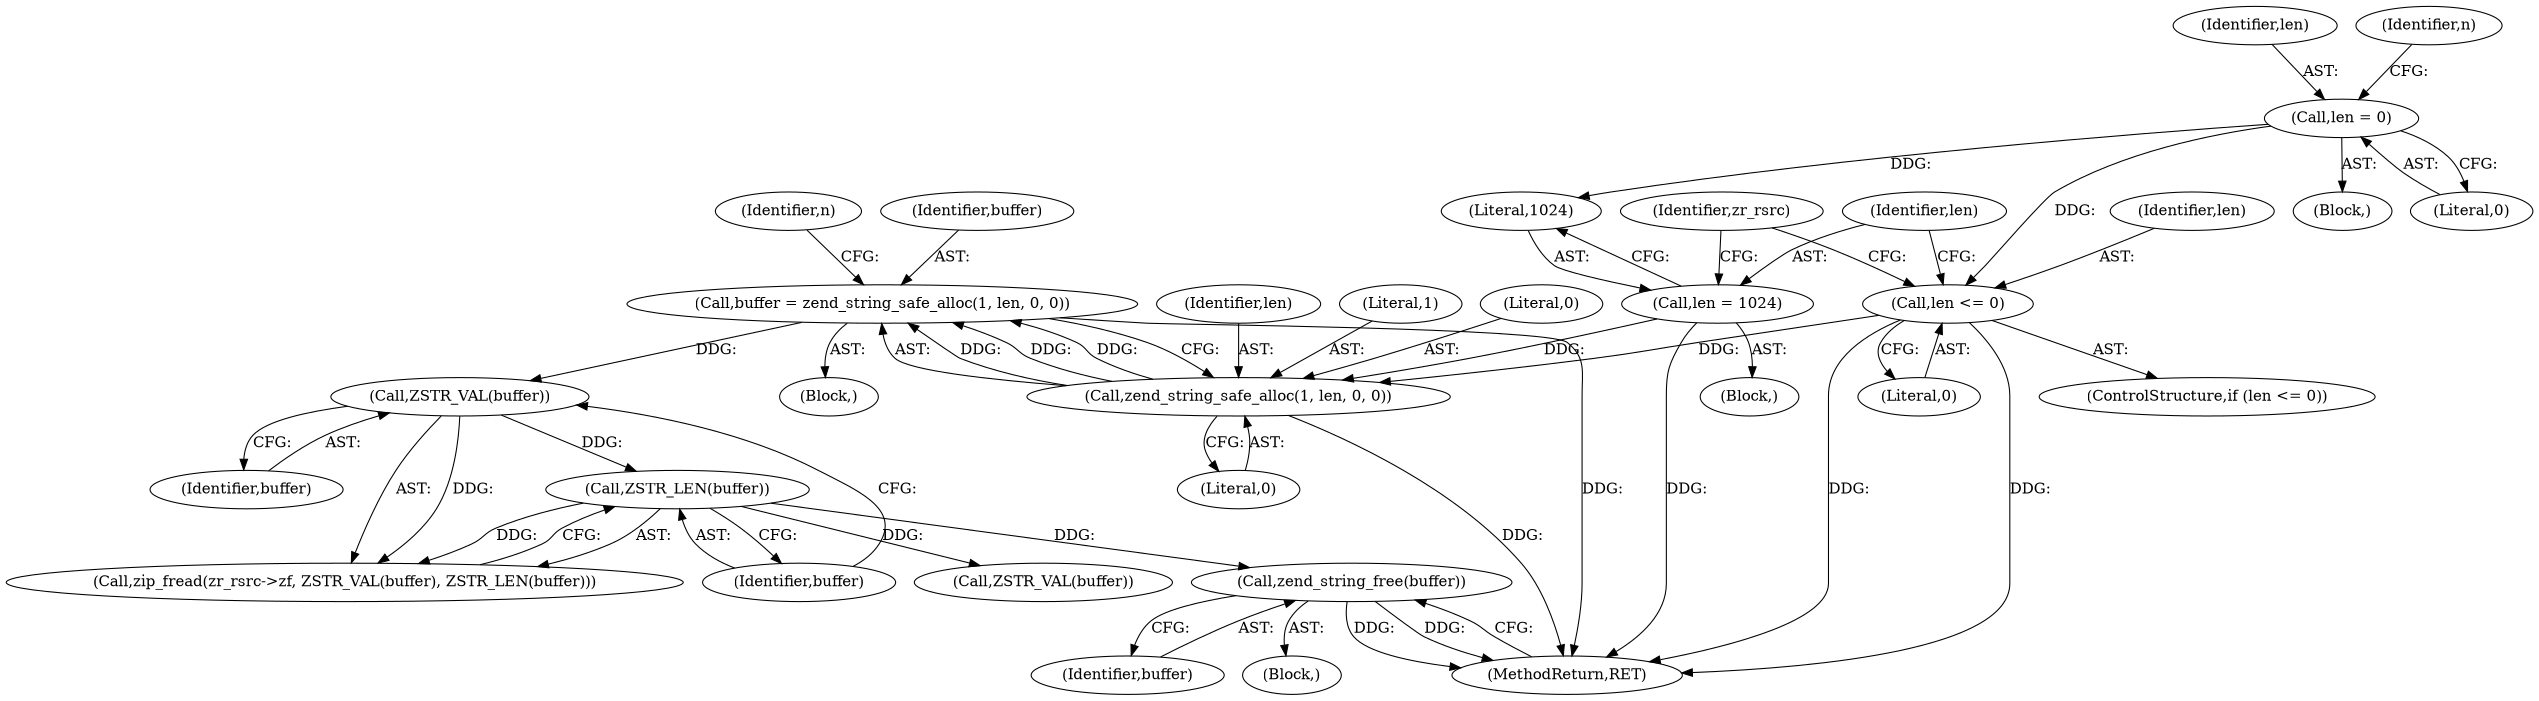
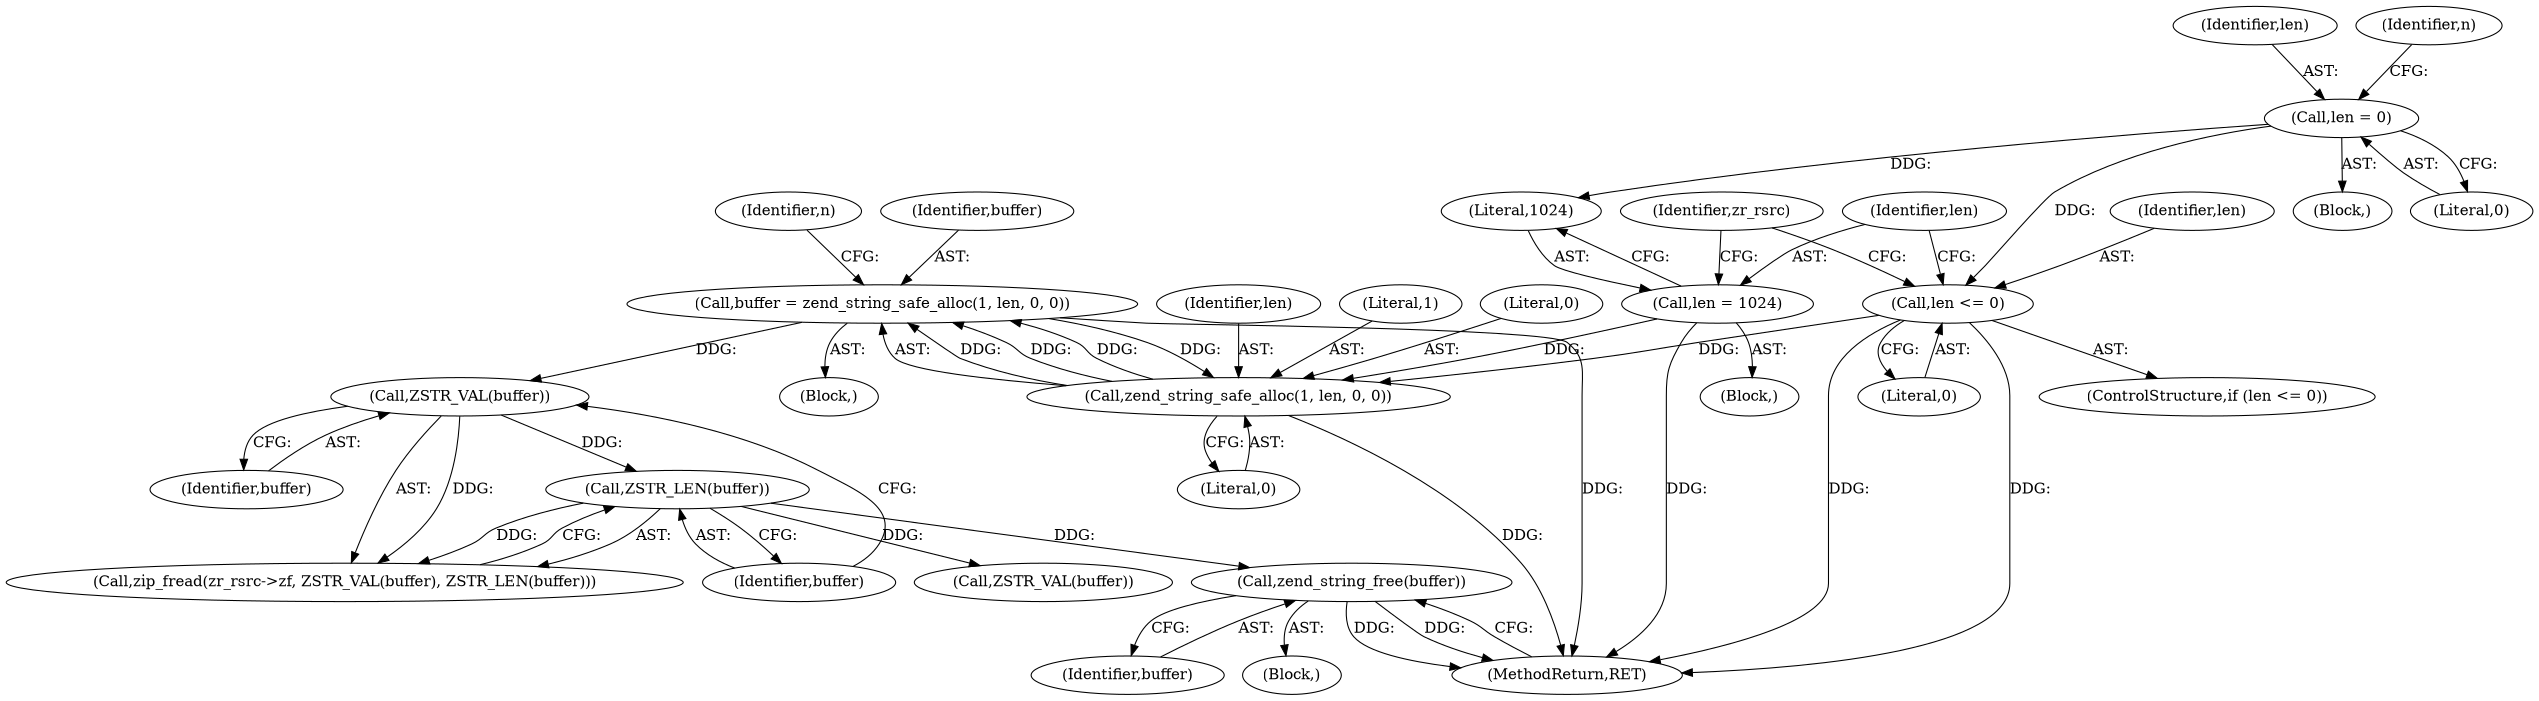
edge "(Call,buffer = zend_string_safe_alloc(1, len, 0, 0))" -> "(Call,zend_string_safe_alloc(1, len, 0, 0))": label "CFG: " -> "DDG: "
